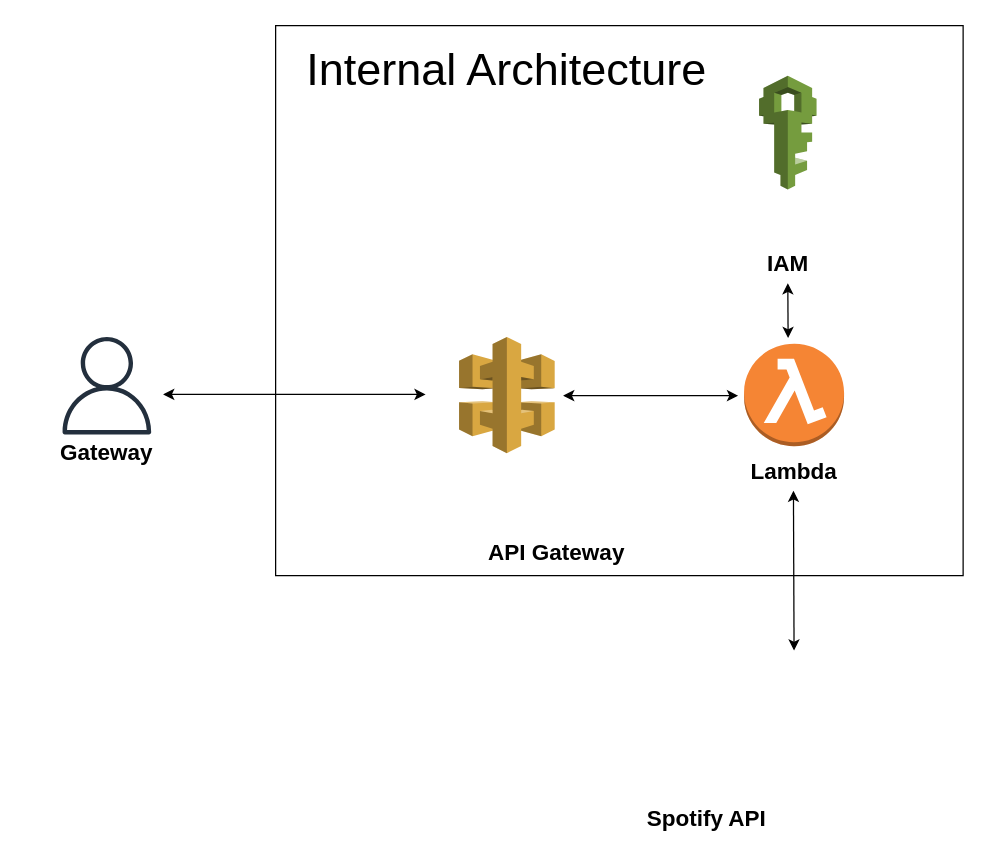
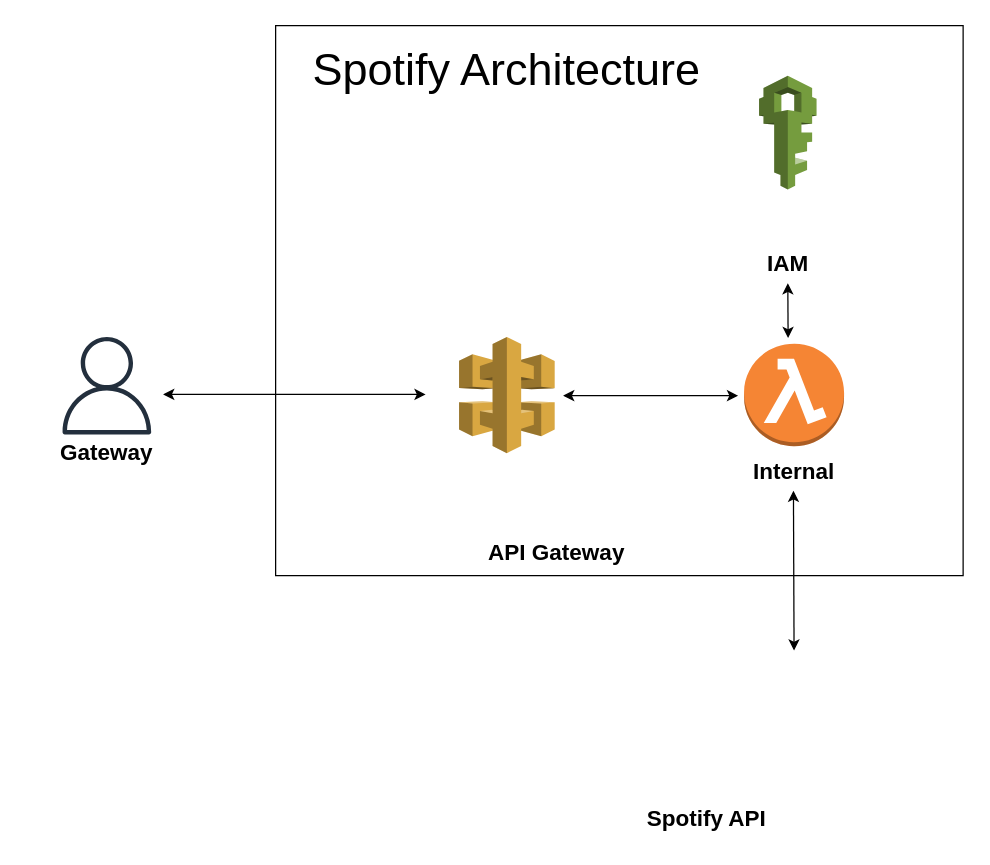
node "Internal Architecture": label "Internal Architecture" -> "Spotify Architecture"
node "Lambda": label "Lambda" -> "Internal"
